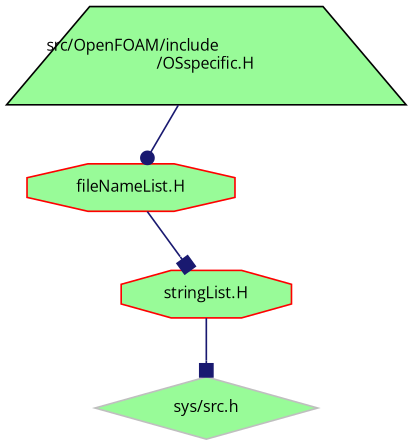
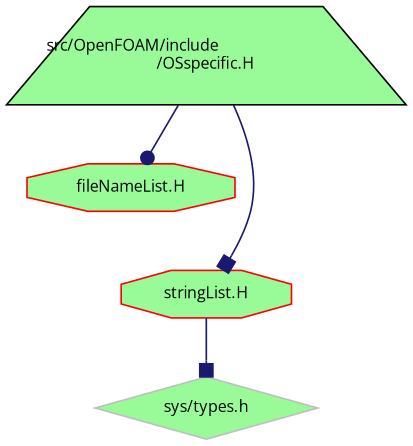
edge "fileNameList.H" -> "stringList.H": now "src/OpenFOAM/include /OSspecific.H" -> "stringList.H"
node "sys/src.h": label "sys/src.h" -> "sys/types.h"
